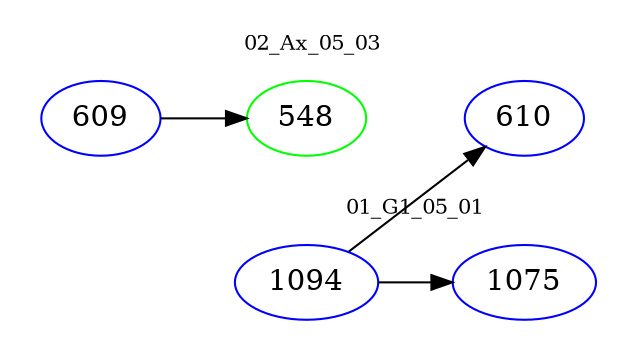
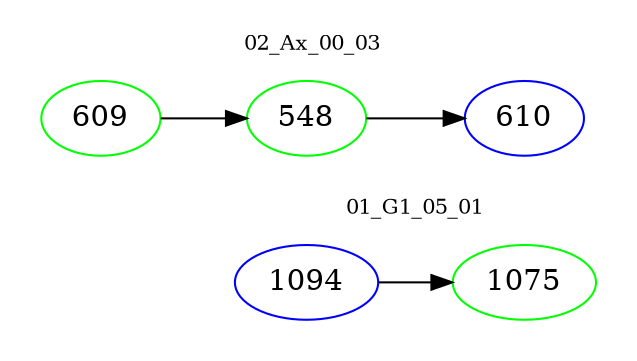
cluster "02_Ax_05_03": label "02_Ax_05_03" -> "02_Ax_00_03"
node "609": color blue -> green
edge "1094" -> "610": now "548" -> "610"
node "1075": color blue -> green
